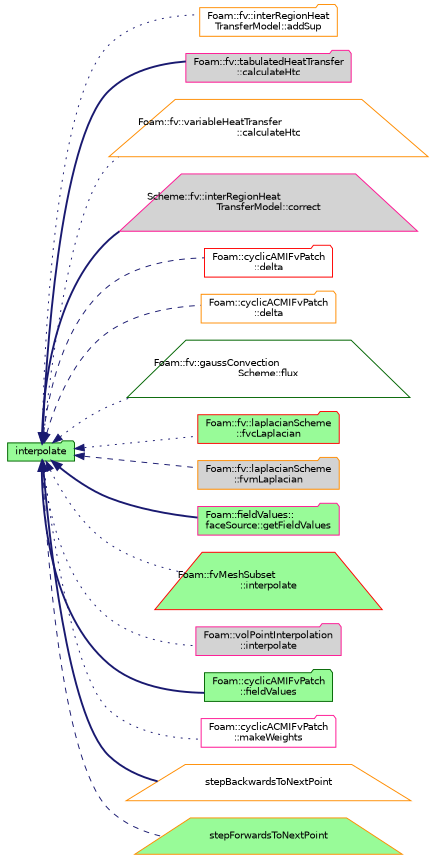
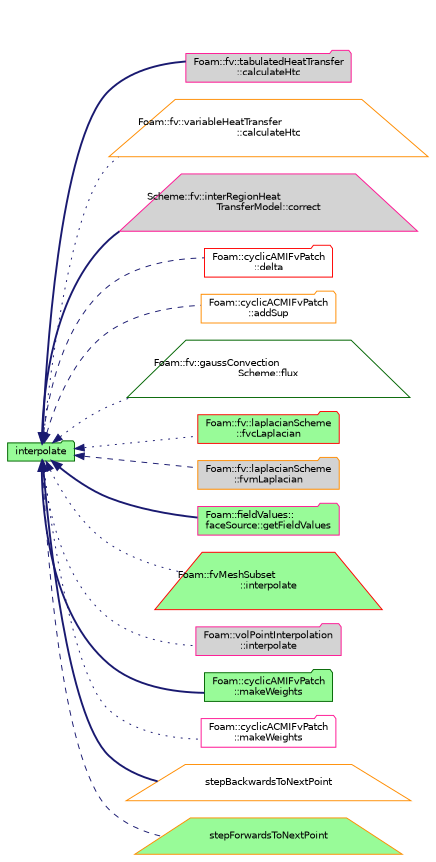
node "Foam::fv::interRegionHeat TransferModel::addSup": removed
node "Foam::cyclicACMIFvPatch ::delta": label "Foam::cyclicACMIFvPatch ::delta" -> "Foam::cyclicACMIFvPatch ::addSup"
node "Foam::cyclicAMIFvPatch ::fieldValues": label "Foam::cyclicAMIFvPatch ::fieldValues" -> "Foam::cyclicAMIFvPatch ::makeWeights"
